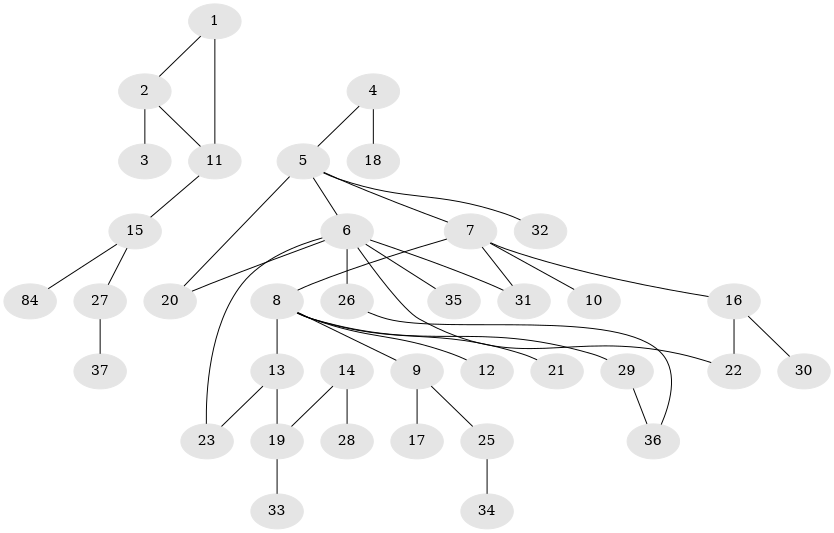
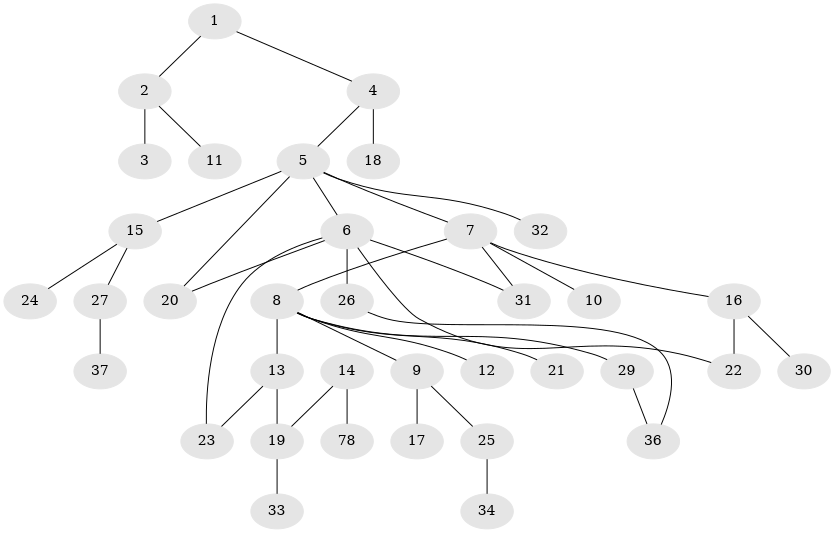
edge "1" -- "11": now "1" -- "4"
edge "11" -- "15": now "5" -- "15"
node "84": label "84" -> "24"
node "35": removed
node "28": label "28" -> "78"
